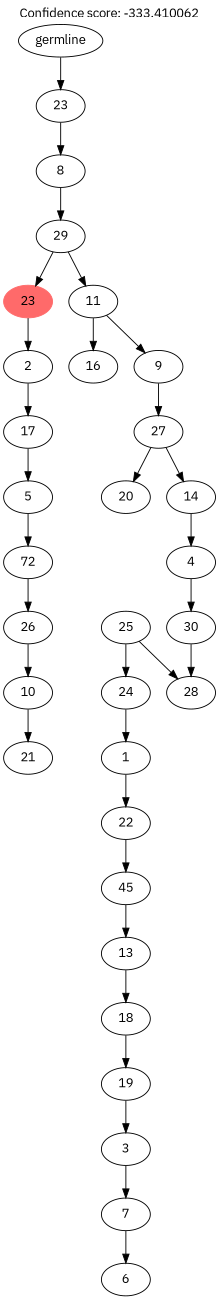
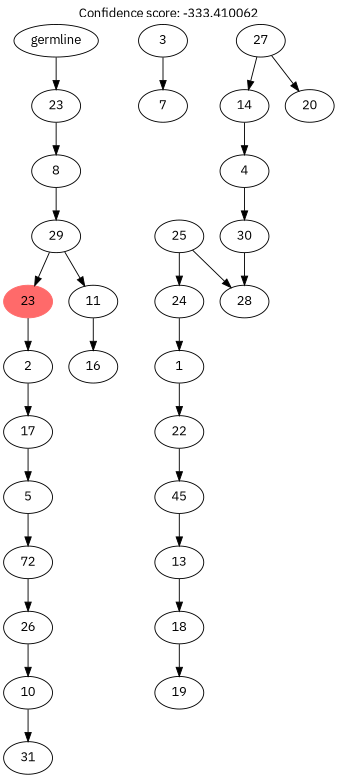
node "9": removed
node "21": label "21" -> "31"
edge "19" -> "3": removed
node "6": removed
